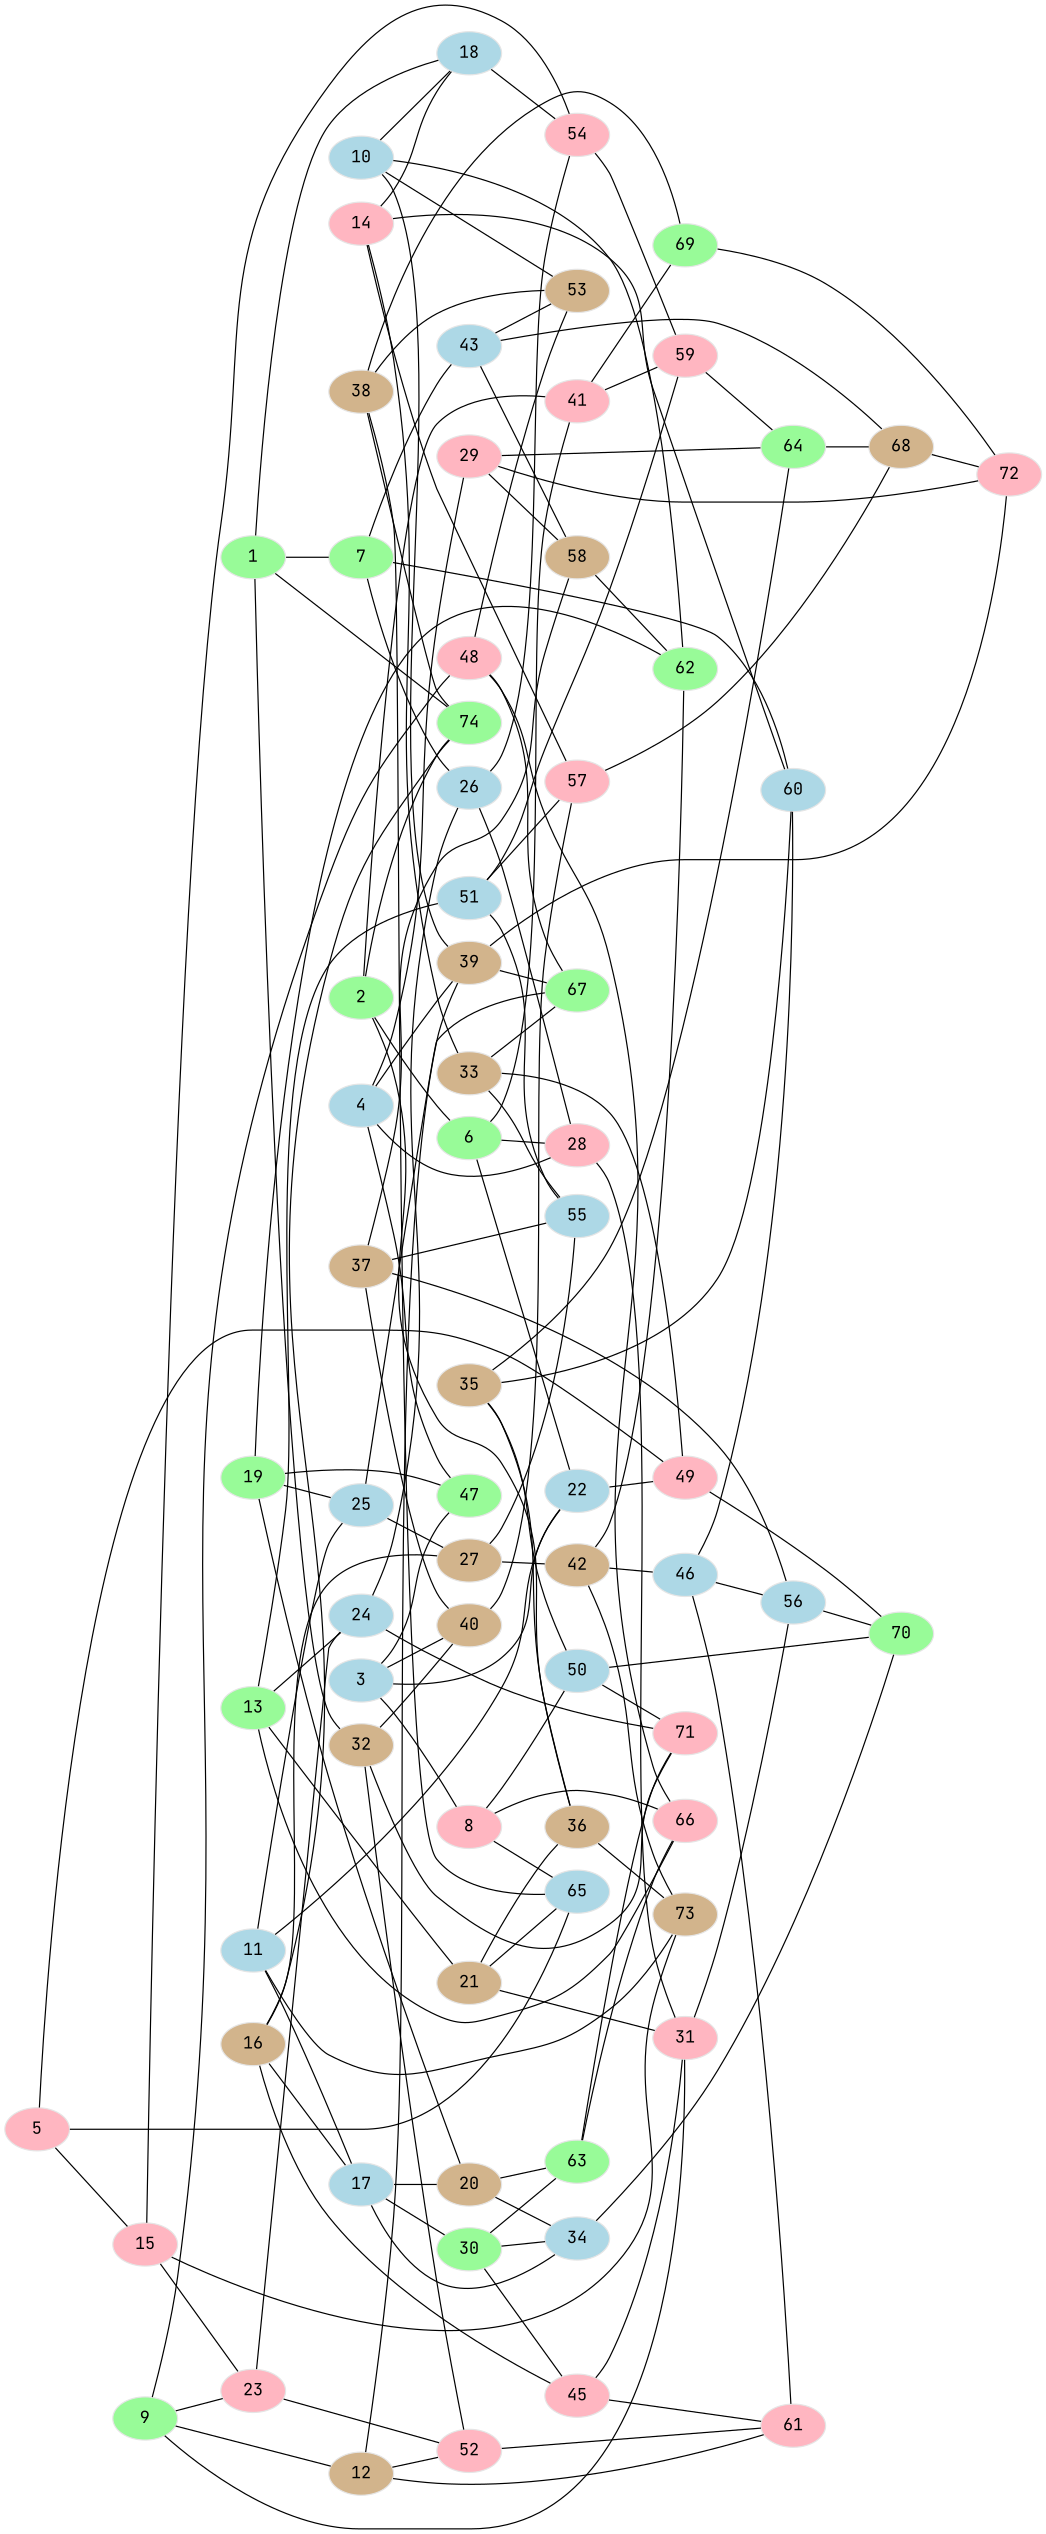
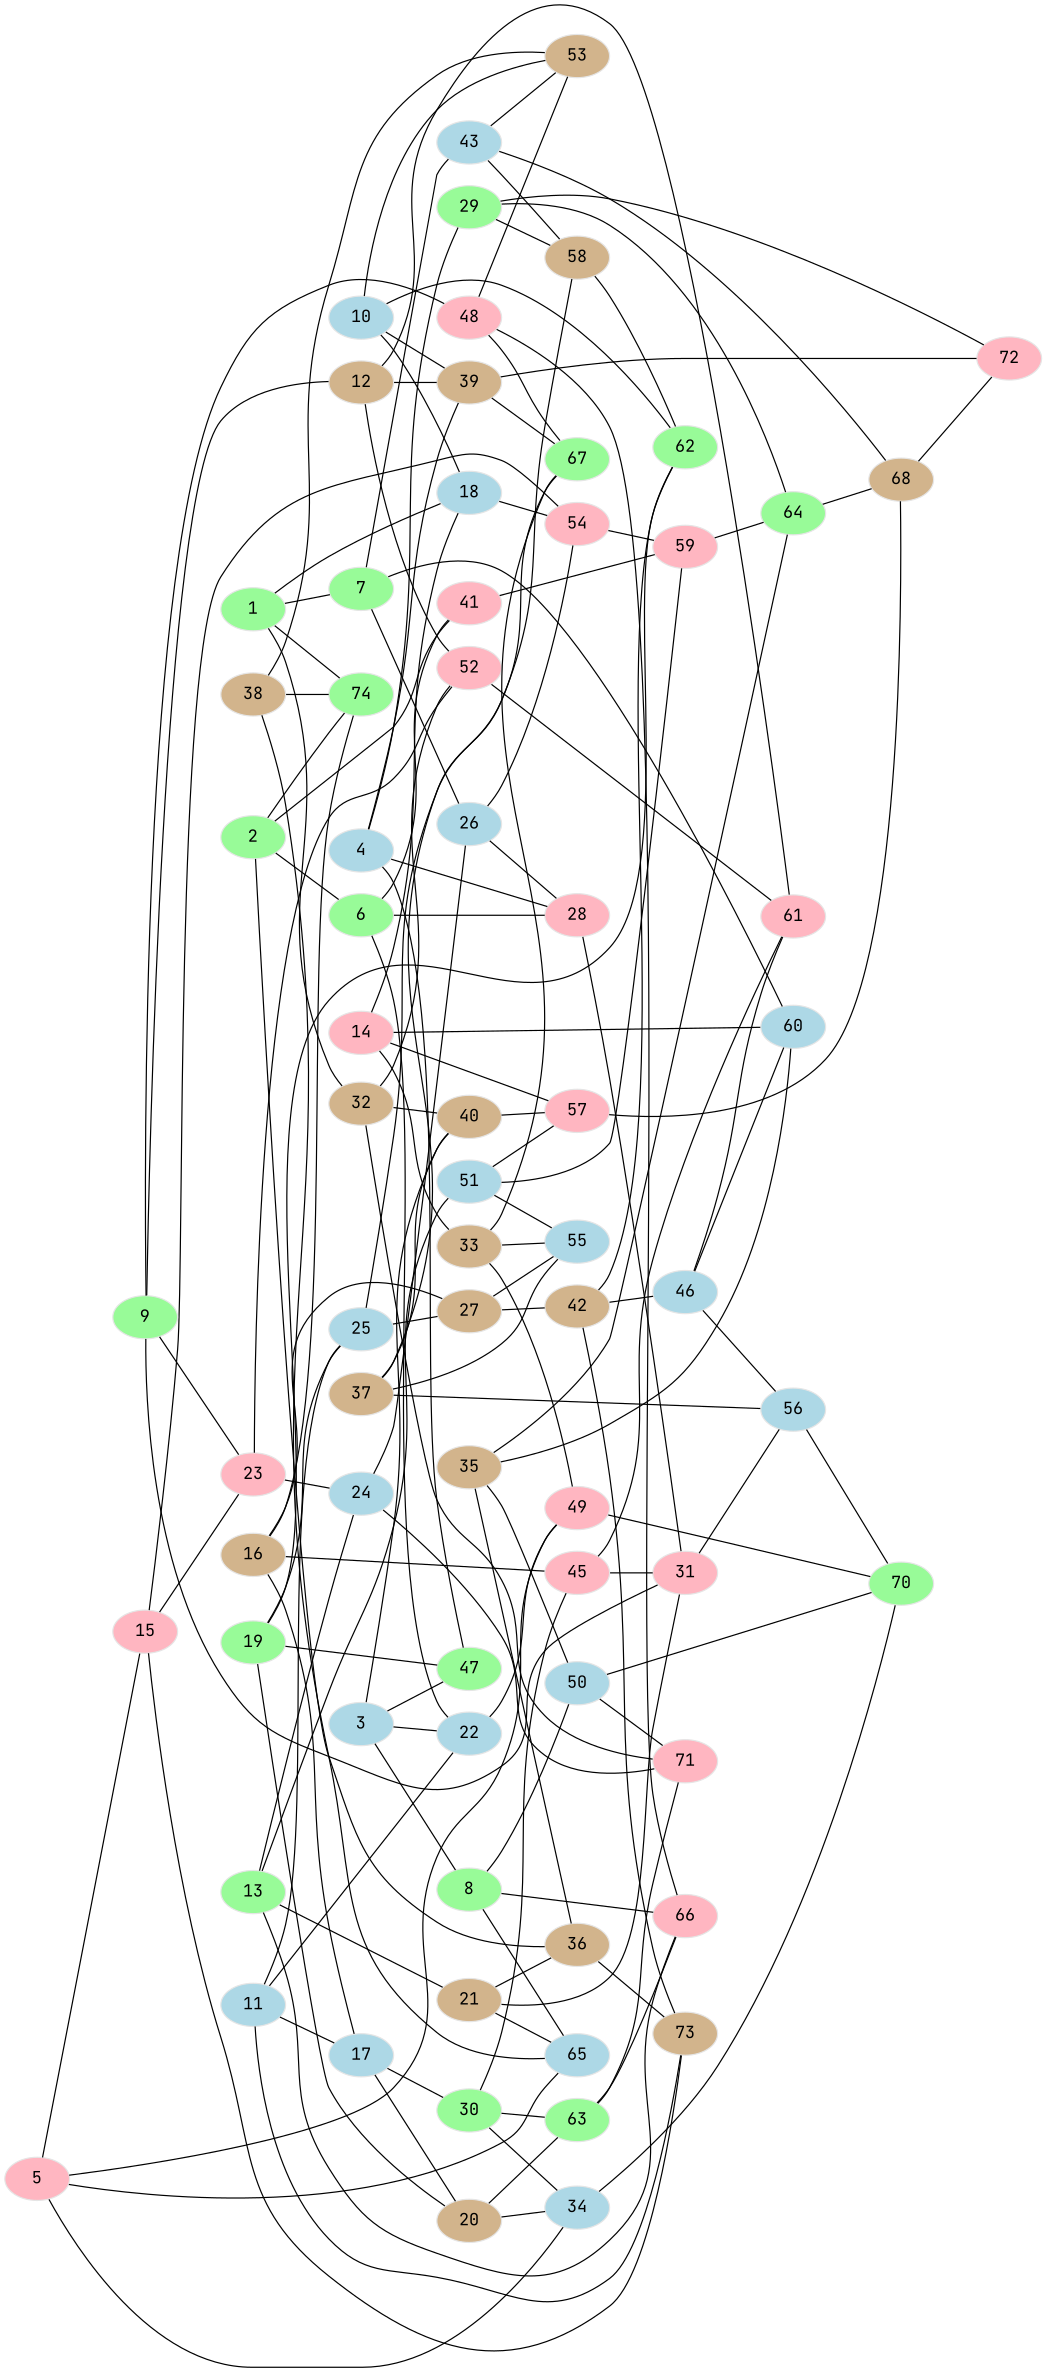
node "69": removed
node "29": fillcolor lightpink -> palegreen
node "8": fillcolor lightpink -> palegreen
edge "17" -- "34": now "5" -- "34"
